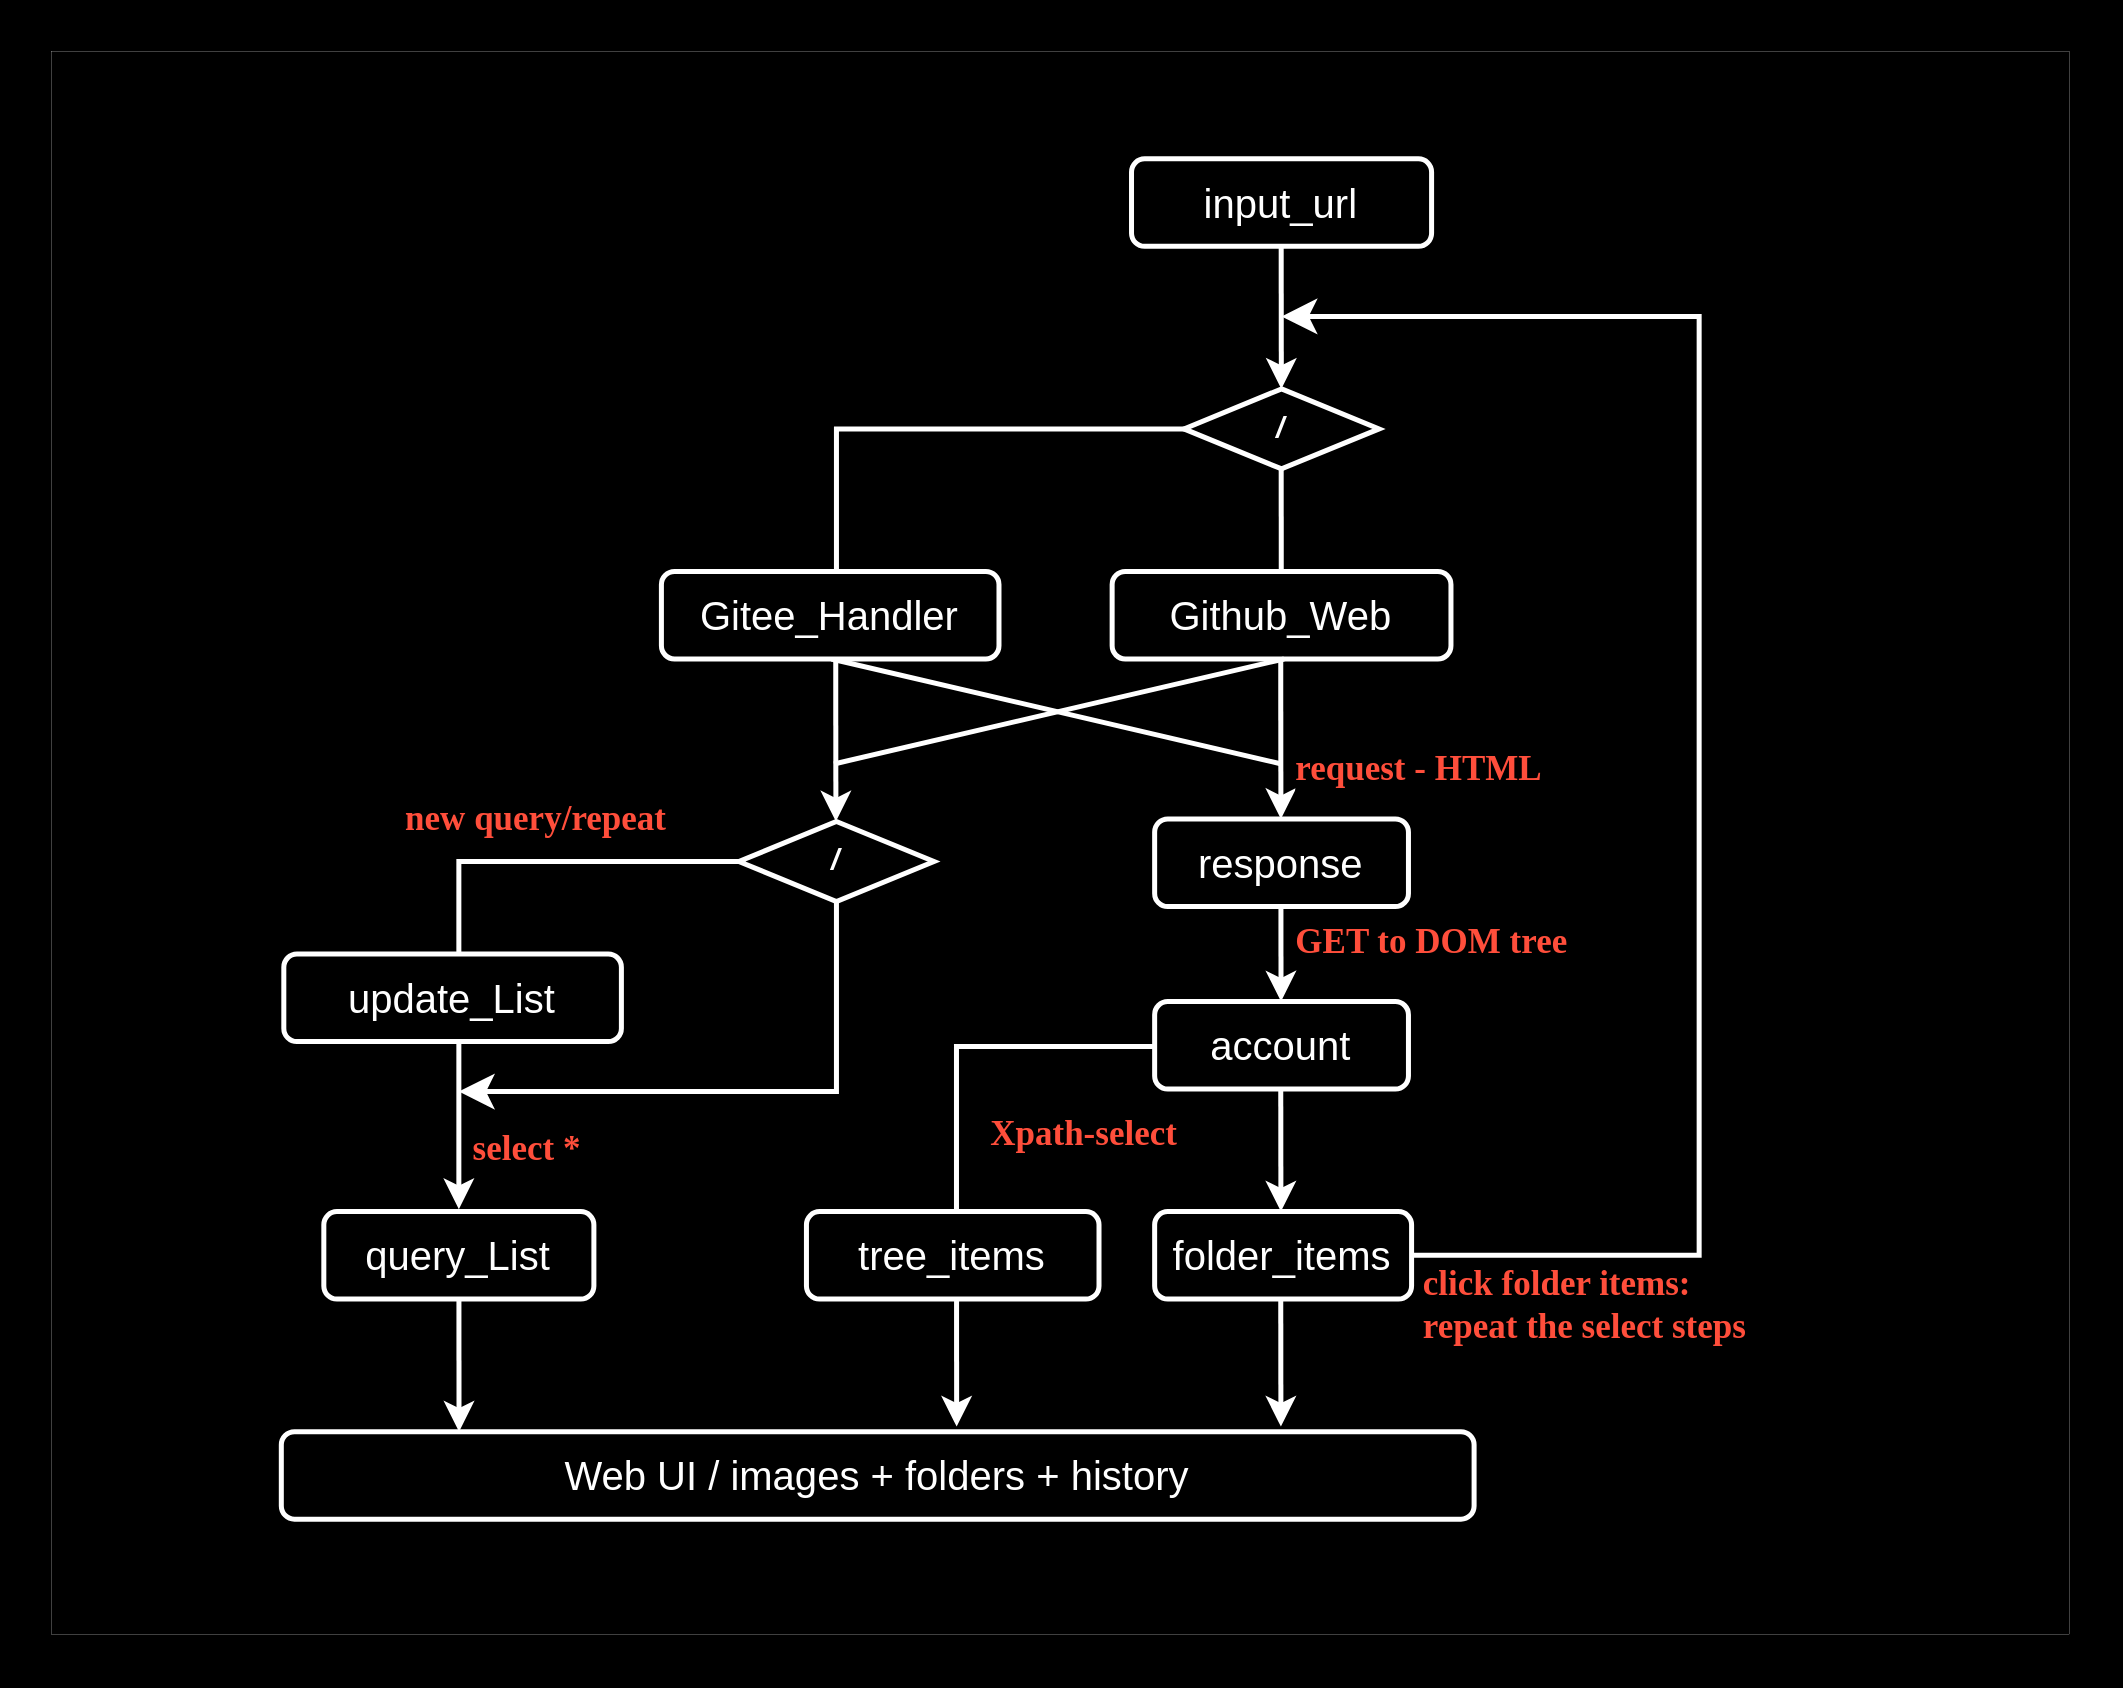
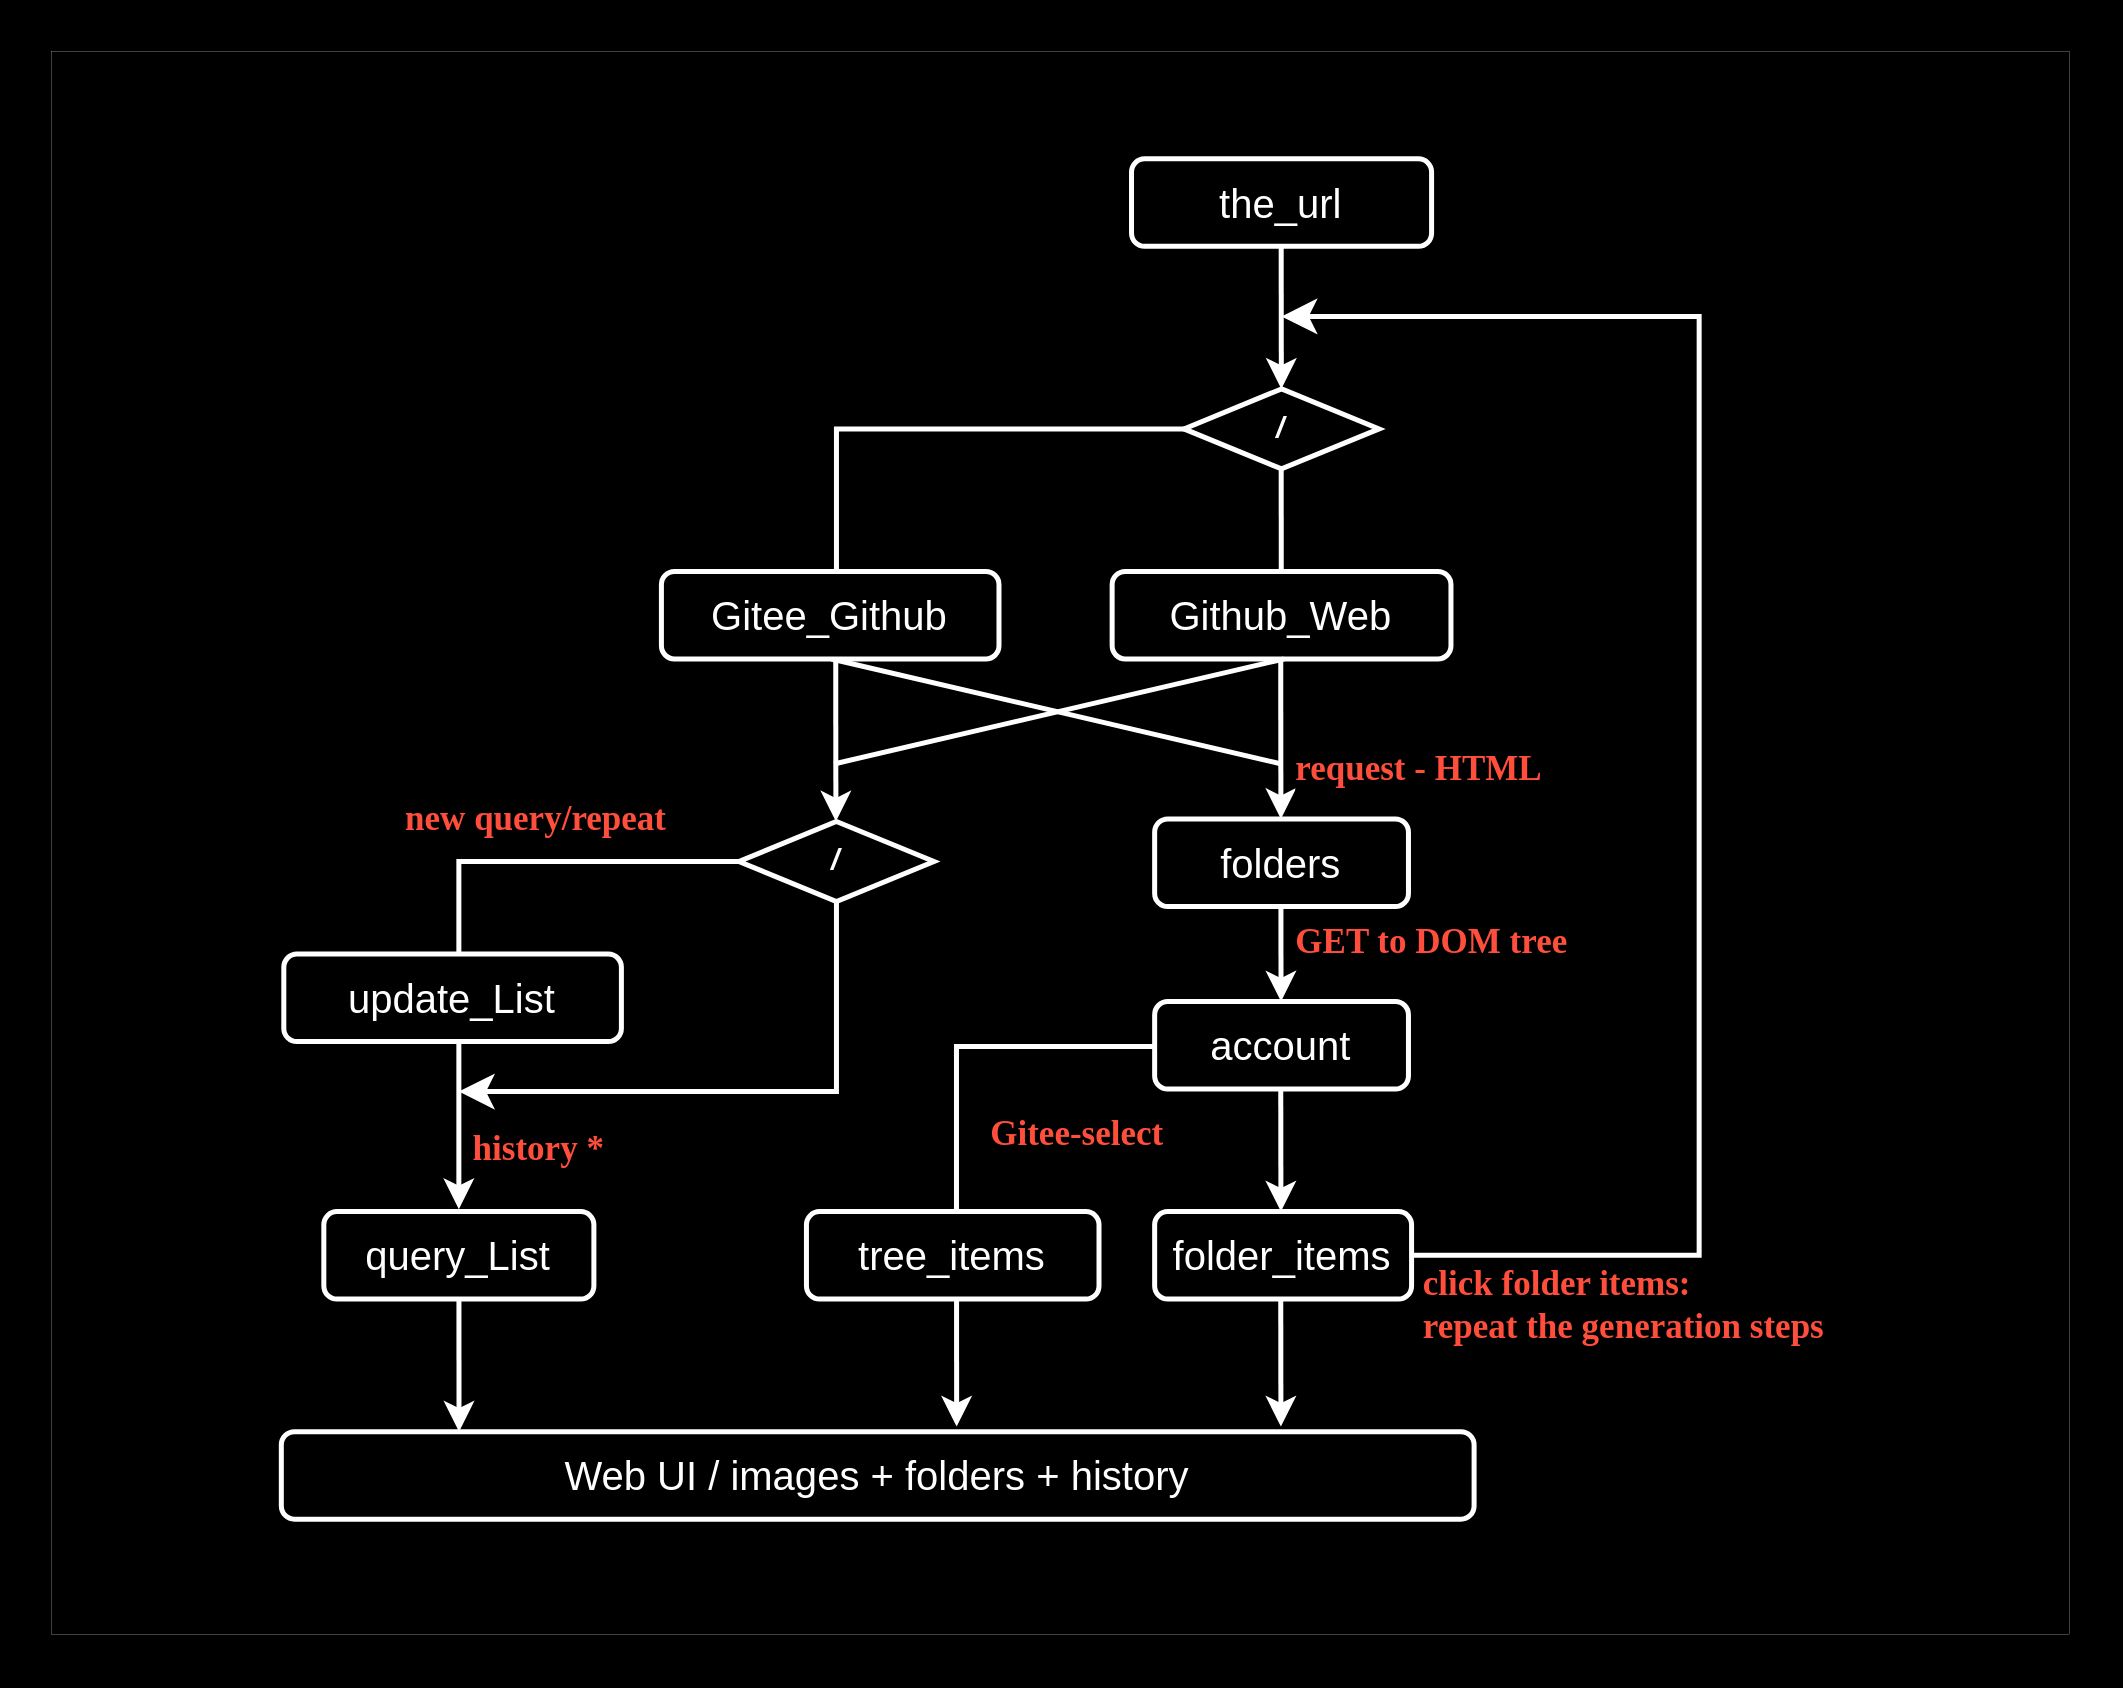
node "input_url": label "input_url" -> "the_url"
node "Gitee_Handler": label "Gitee_Handler" -> "Gitee_Github"
node "response": label "response" -> "folders"
node "Xpath-select": label "Xpath-select" -> "Gitee-select"
node "select *": label "select *" -> "history *"
node "click folder items: repeat the select steps": label "click folder items: repeat the select steps" -> "click folder items: repeat the generation steps"
